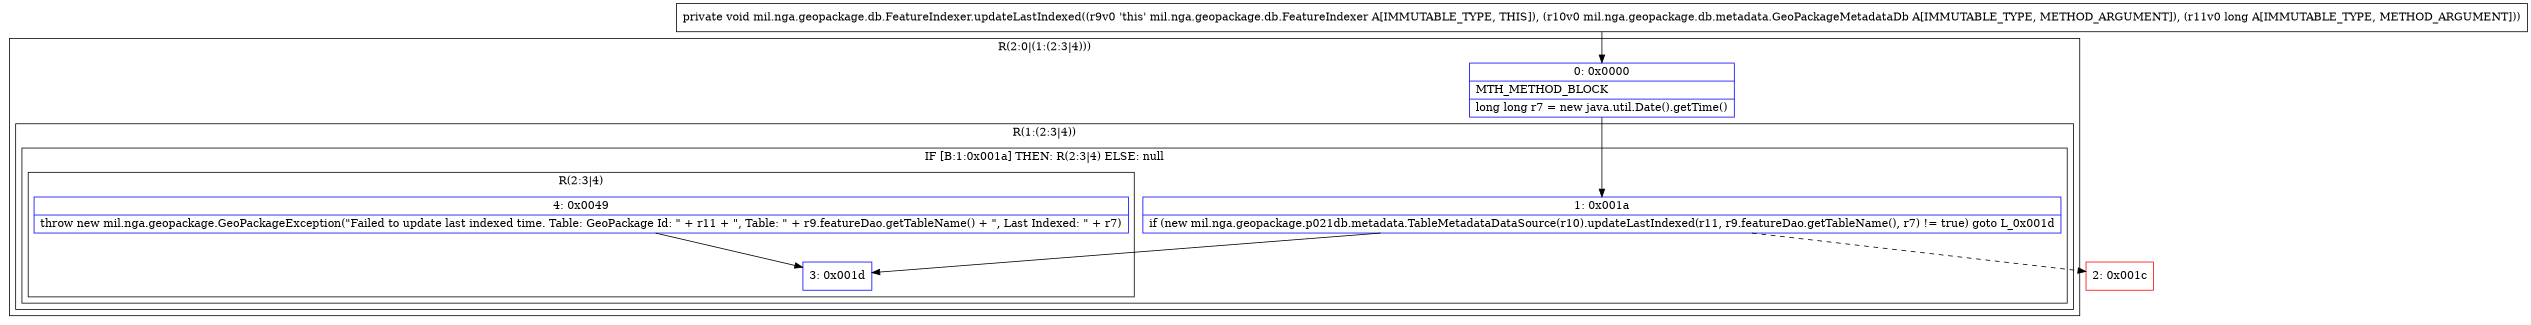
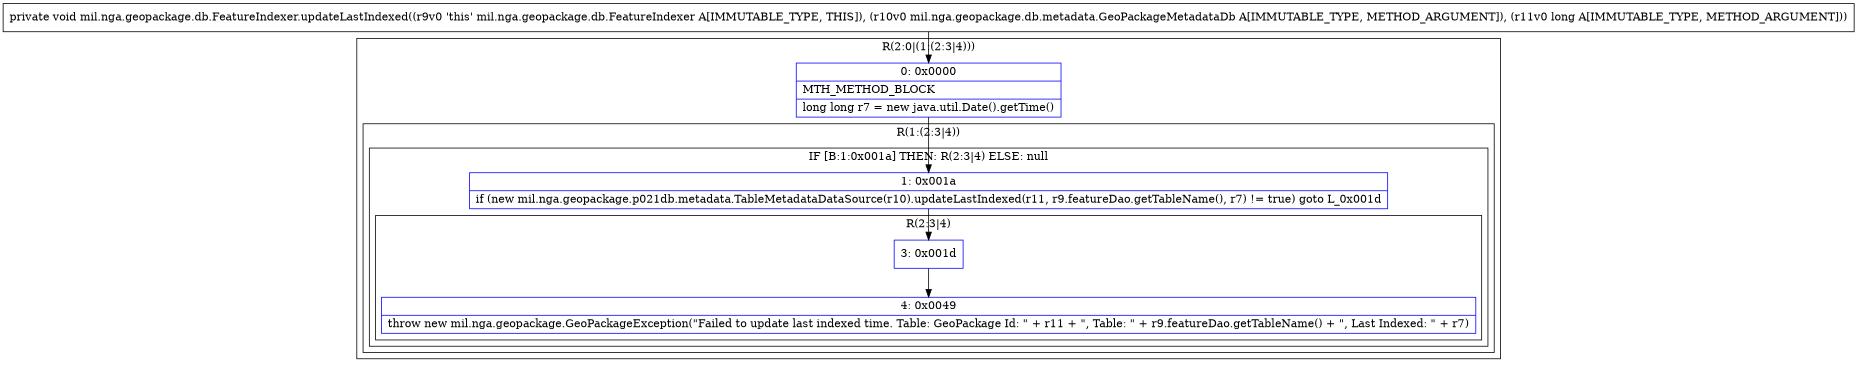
edge "4: 0x0049" -> "3: 0x001d": reversed
node "2: 0x001c": removed
